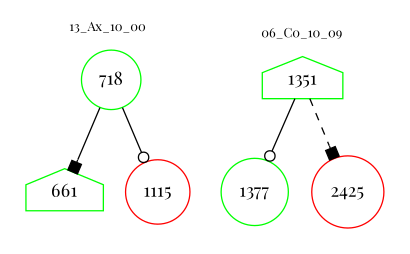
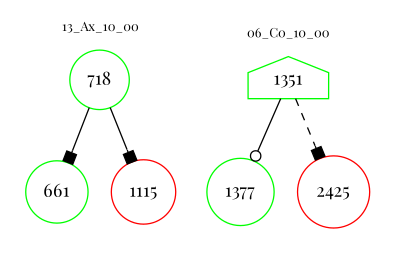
cluster "06_C0_10_09": label "06_C0_10_09" -> "06_C0_10_00"
edge "718" -> "1115": arrowhead odot -> box
node "661": shape house -> circle
